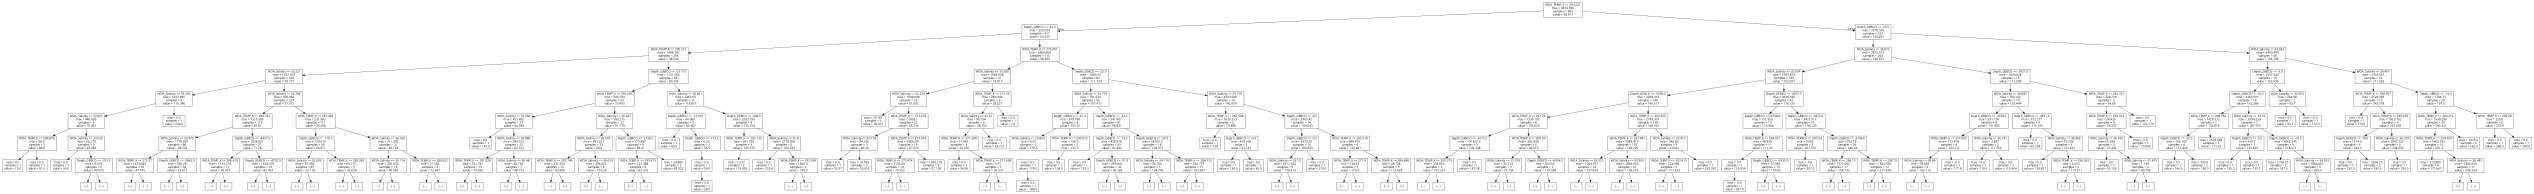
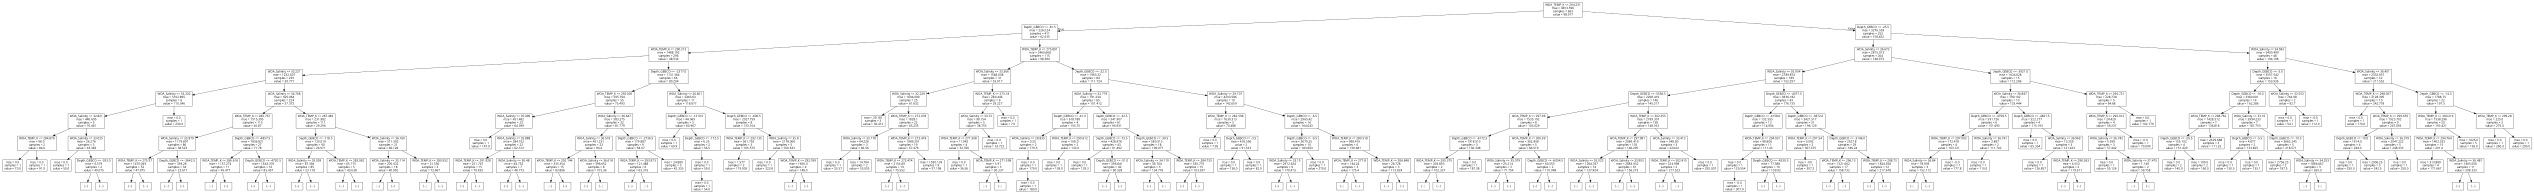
node "WOA_TEMP_K <= 290.612 mse = 108.0 samples = 2 mse = 132.0": label "WOA_TEMP_K <= 290.612 mse = 108.0 samples = 2 mse = 132.0" -> "WOA_TEMP_K <= 290.612 mse = 108.0 samples = 2 value = 132.0"
edge "WOA_Salinity <= 28.835 mse = 0.25 samples = 2 value = 179.5" -> "mse = 0.0 samples = 1 value = 179.0": added
node "mse = 0.0 samples = 1 value = 113.404": removed
